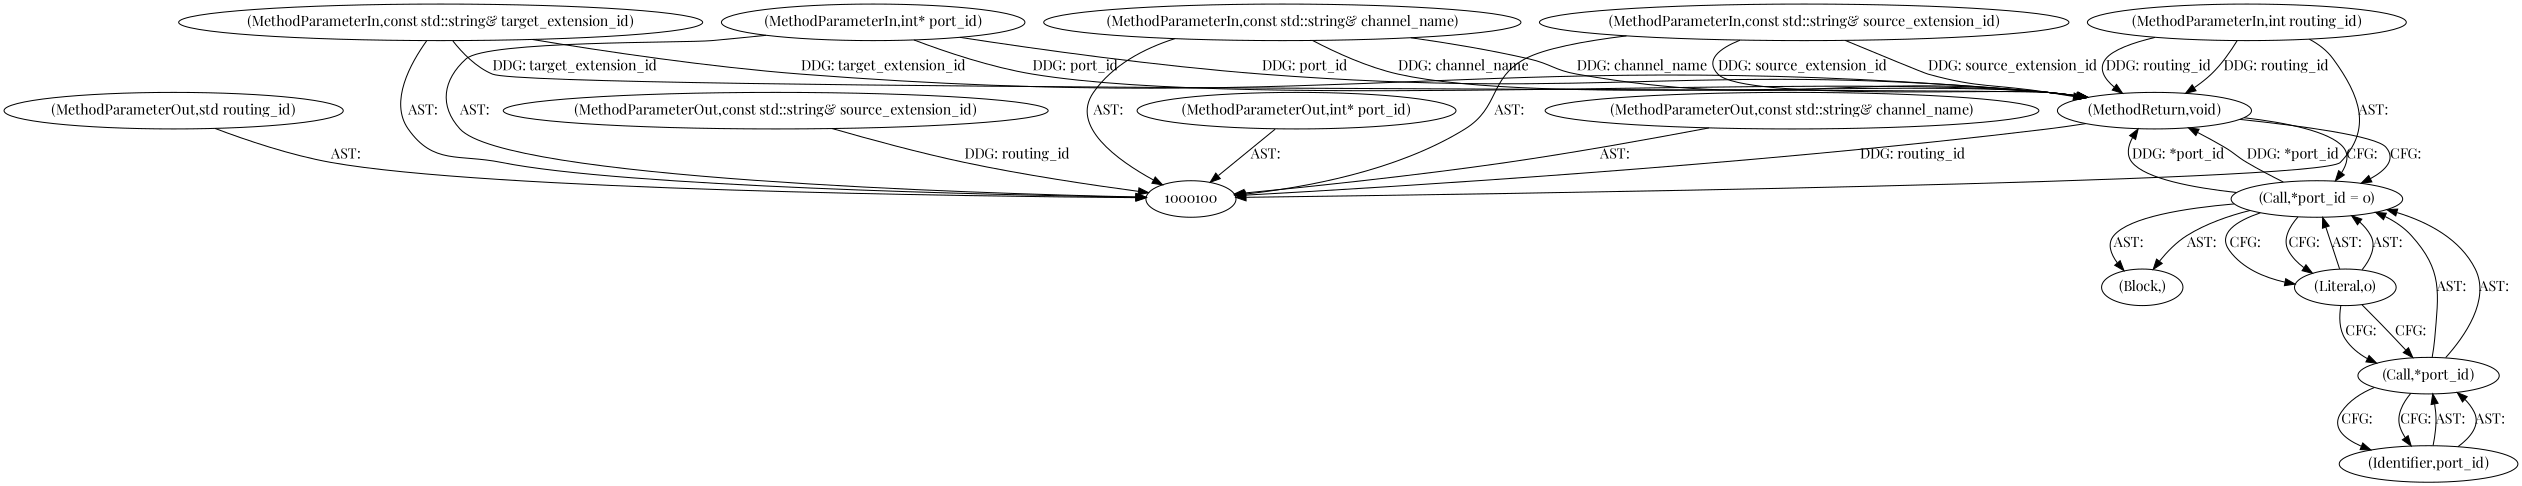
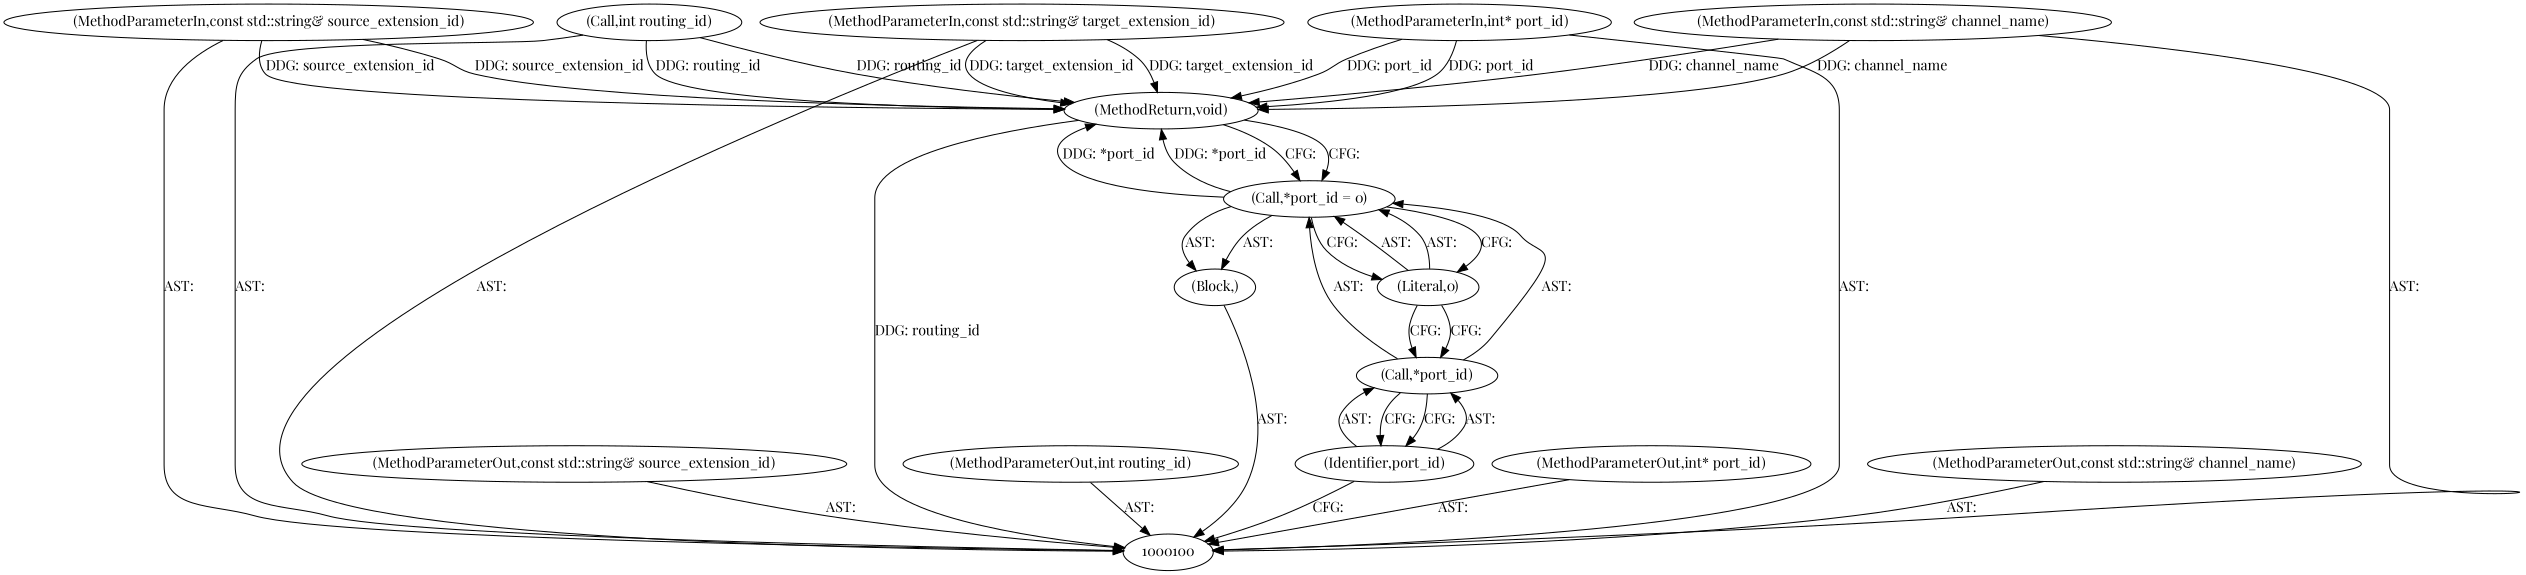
node "(MethodParameterIn,int routing_id)": label "(MethodParameterIn,int routing_id)" -> "(Call,int routing_id)"
node "(MethodParameterOut,std routing_id)": label "(MethodParameterOut,std routing_id)" -> "(MethodParameterOut,int routing_id)"
edge "(MethodParameterOut,const std::string& source_extension_id)" -> "1000100": label "DDG: routing_id" -> "AST: "
edge "(Block,)" -> "1000100": added, label "AST:"
edge "(Identifier,port_id)" -> "1000100": added, label "CFG:"
